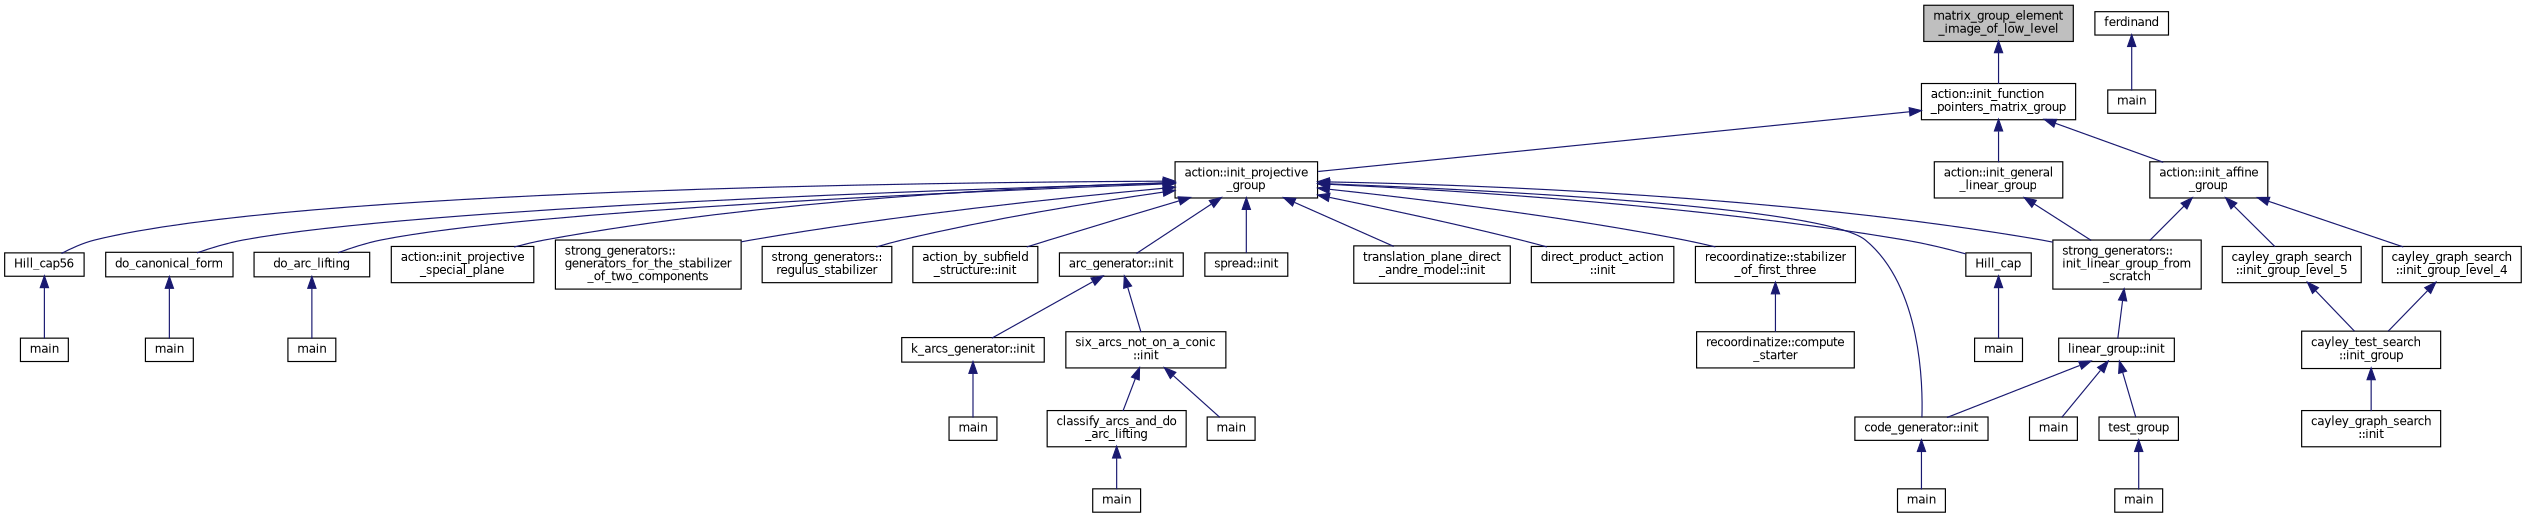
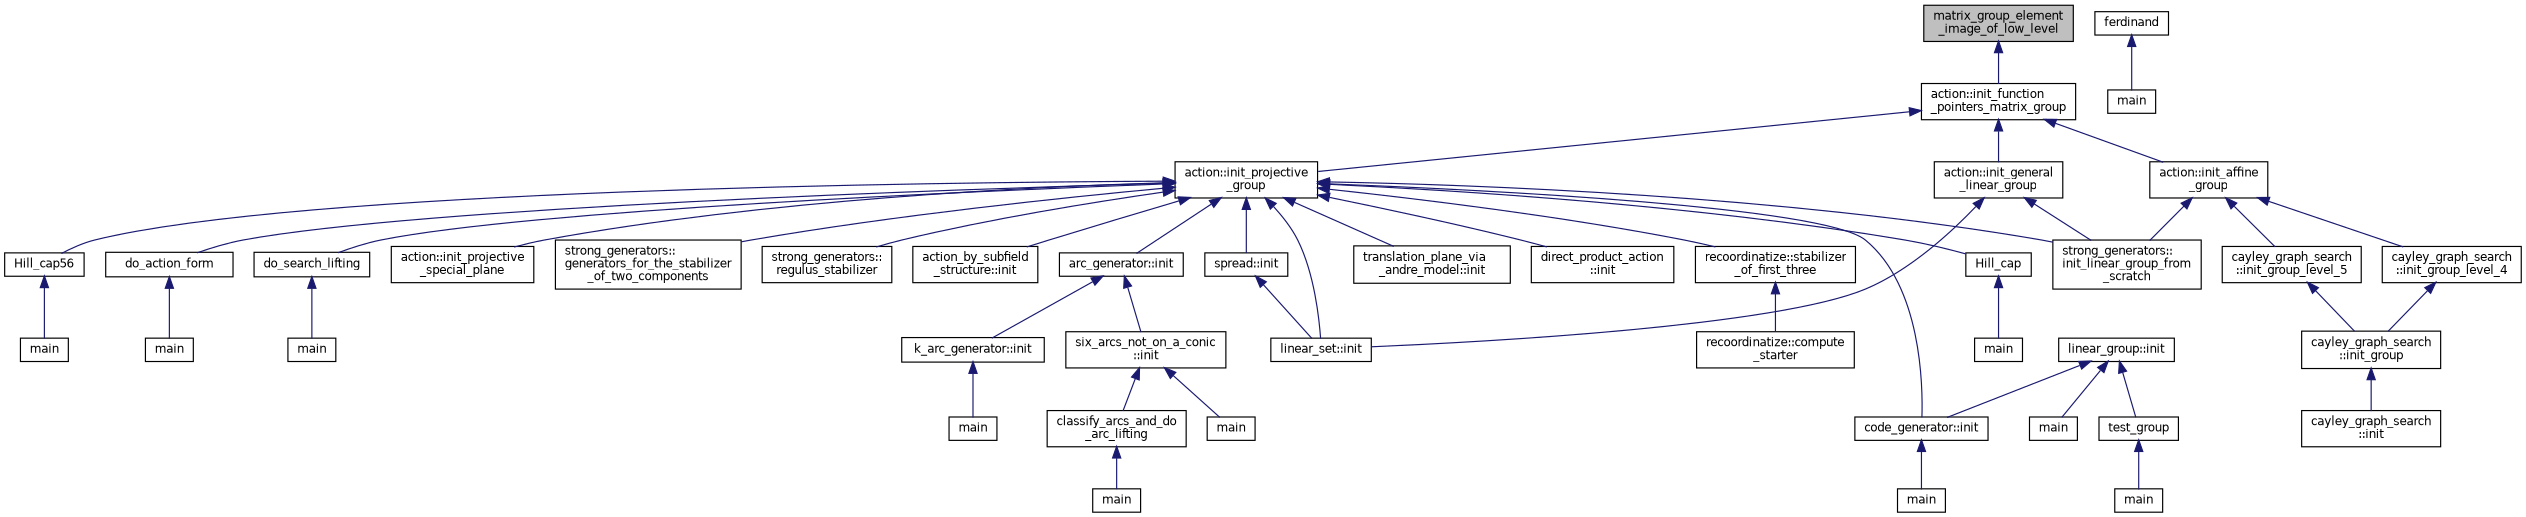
node "do_canonical_form": label "do_canonical_form" -> "do_action_form"
node "do_arc_lifting": label "do_arc_lifting" -> "do_search_lifting"
node "translation_plane_direct _andre_model::init": label "translation_plane_direct _andre_model::init" -> "translation_plane_via _andre_model::init"
edge "linear_group::init" -> "strong_generators:: init_linear_group_from _scratch": removed
node "k_arcs_generator::init": label "k_arcs_generator::init" -> "k_arc_generator::init"
node "linear_set::init": added
node "cayley_test_search ::init_group": label "cayley_test_search ::init_group" -> "cayley_graph_search ::init_group"
